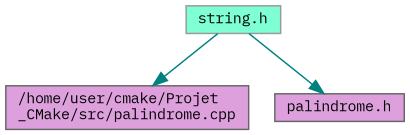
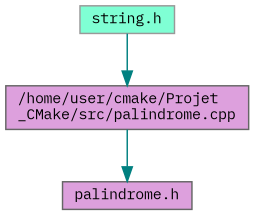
edge "string.h" -> "palindrome.h": now "/home/user/cmake/Projet _CMake/src/palindrome.cpp" -> "palindrome.h"
